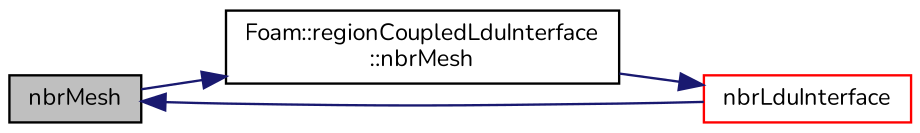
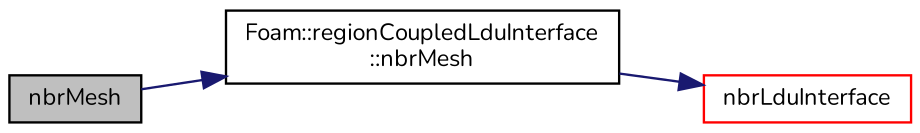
edge "nbrLduInterface" -> "nbrMesh": removed
